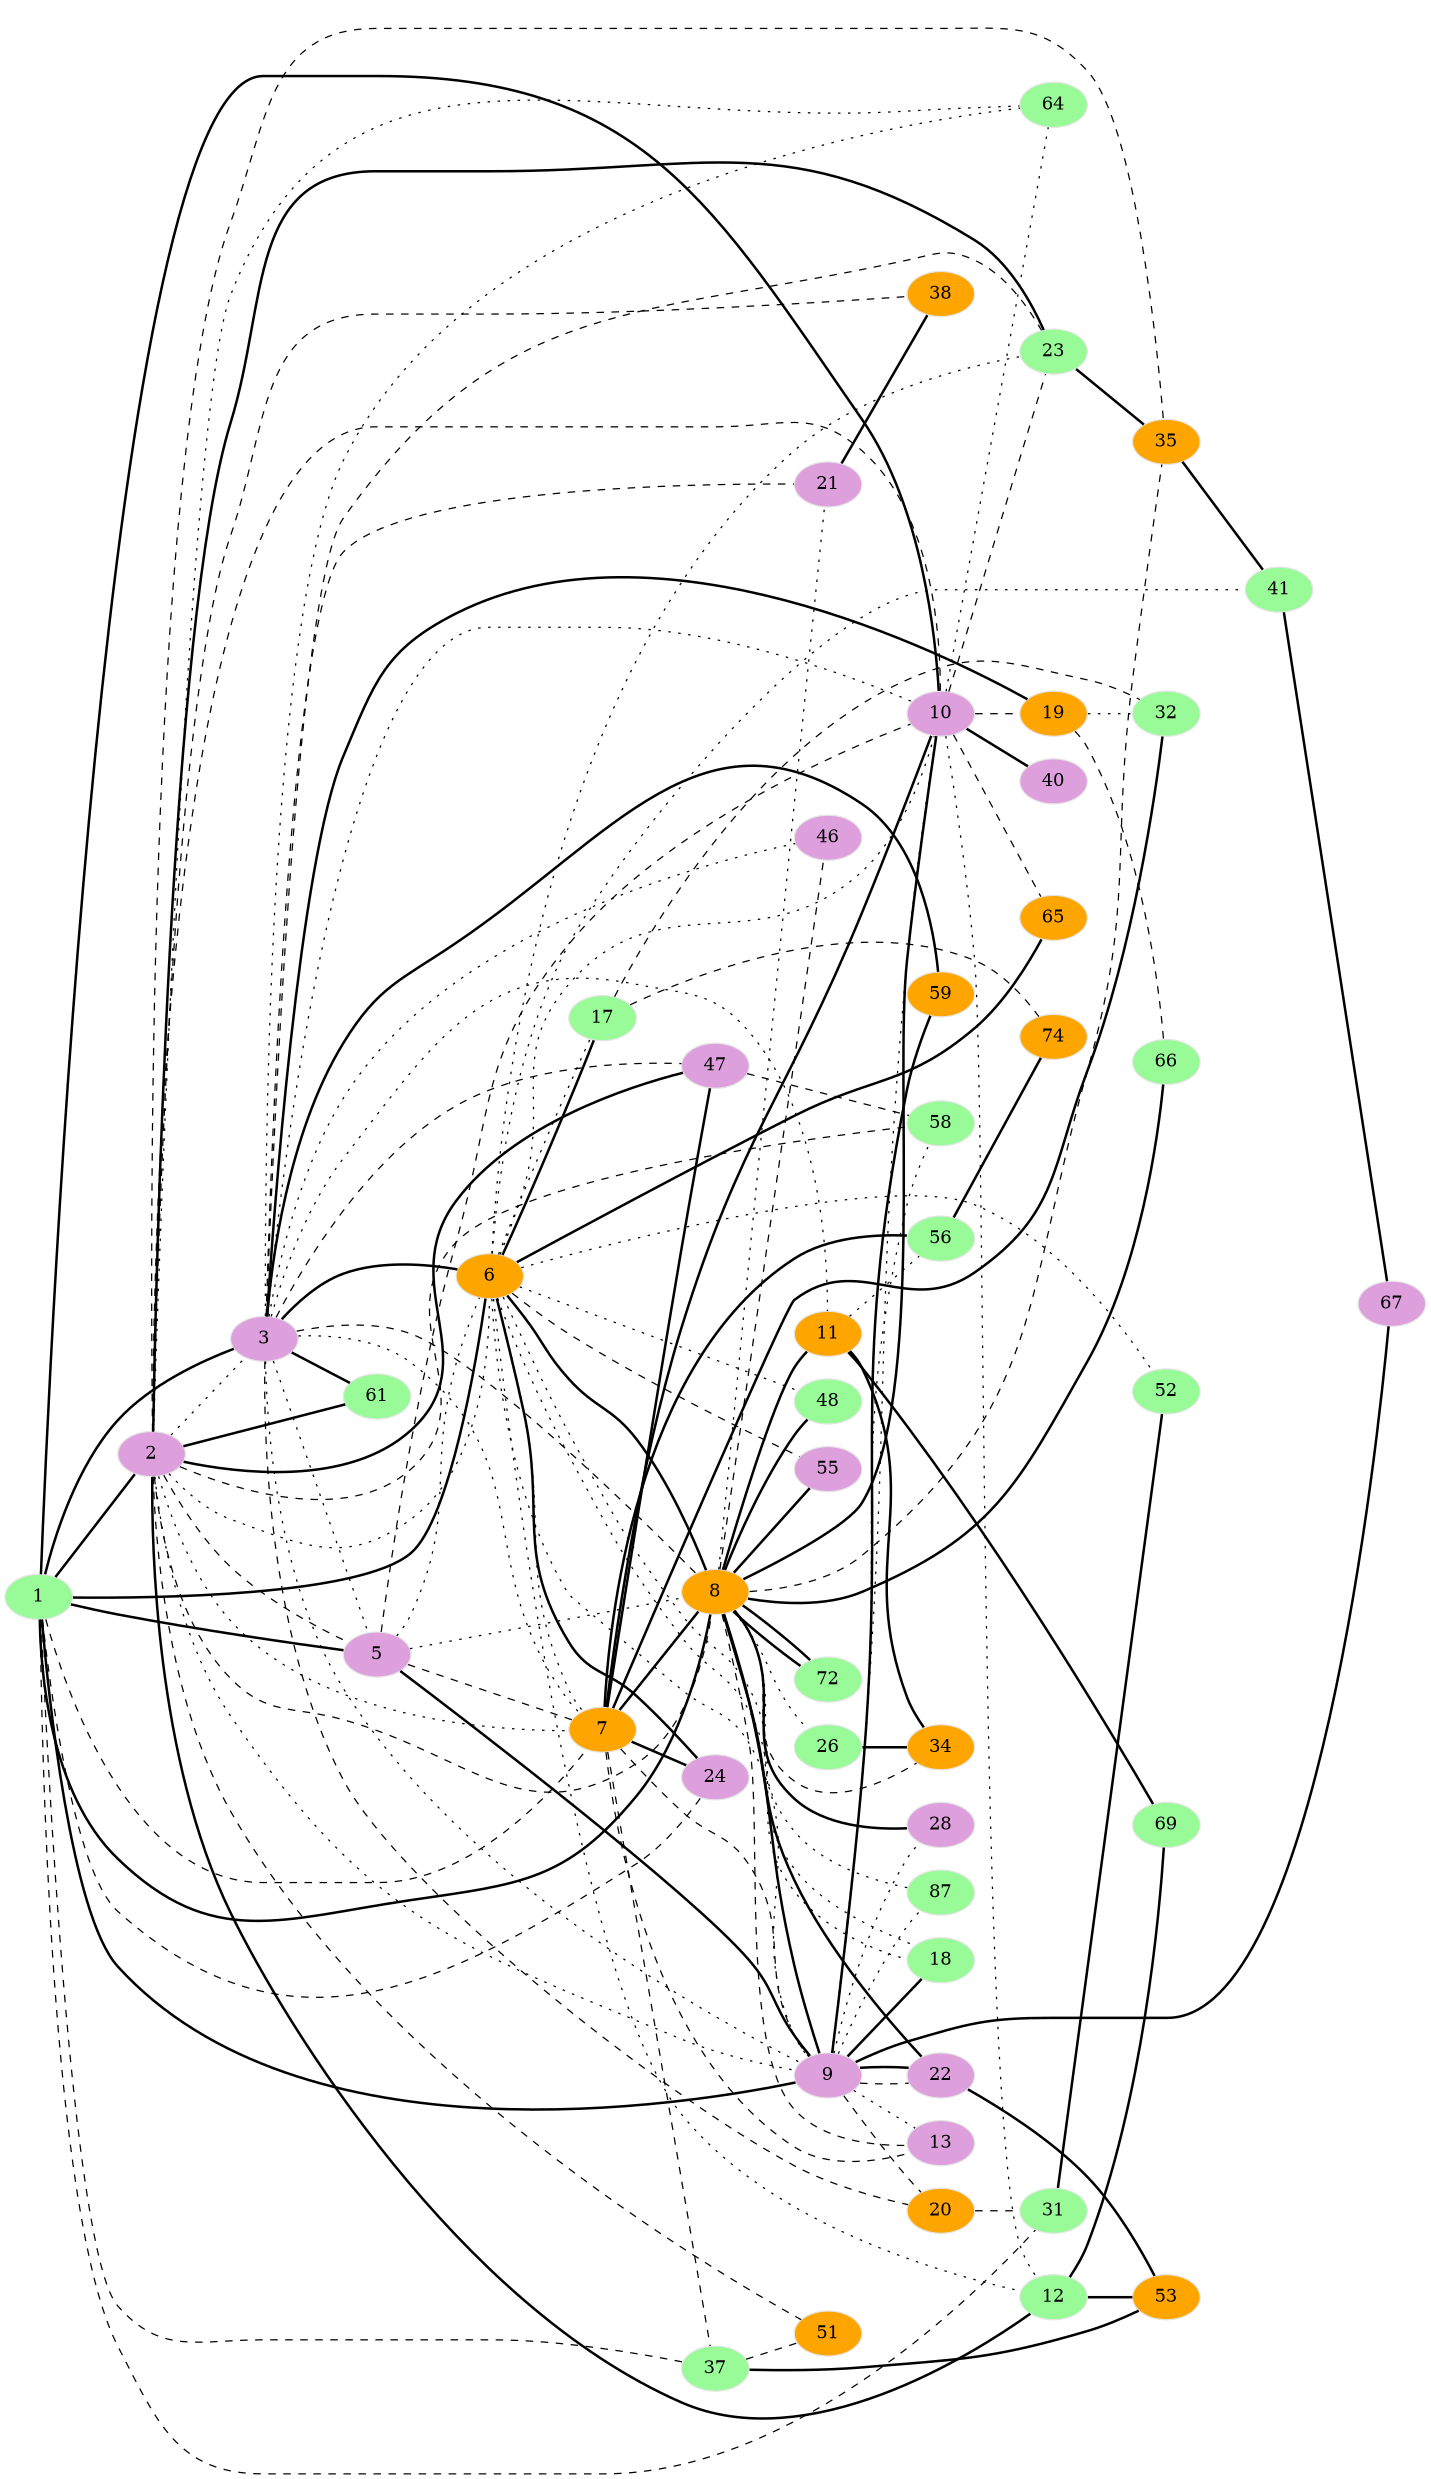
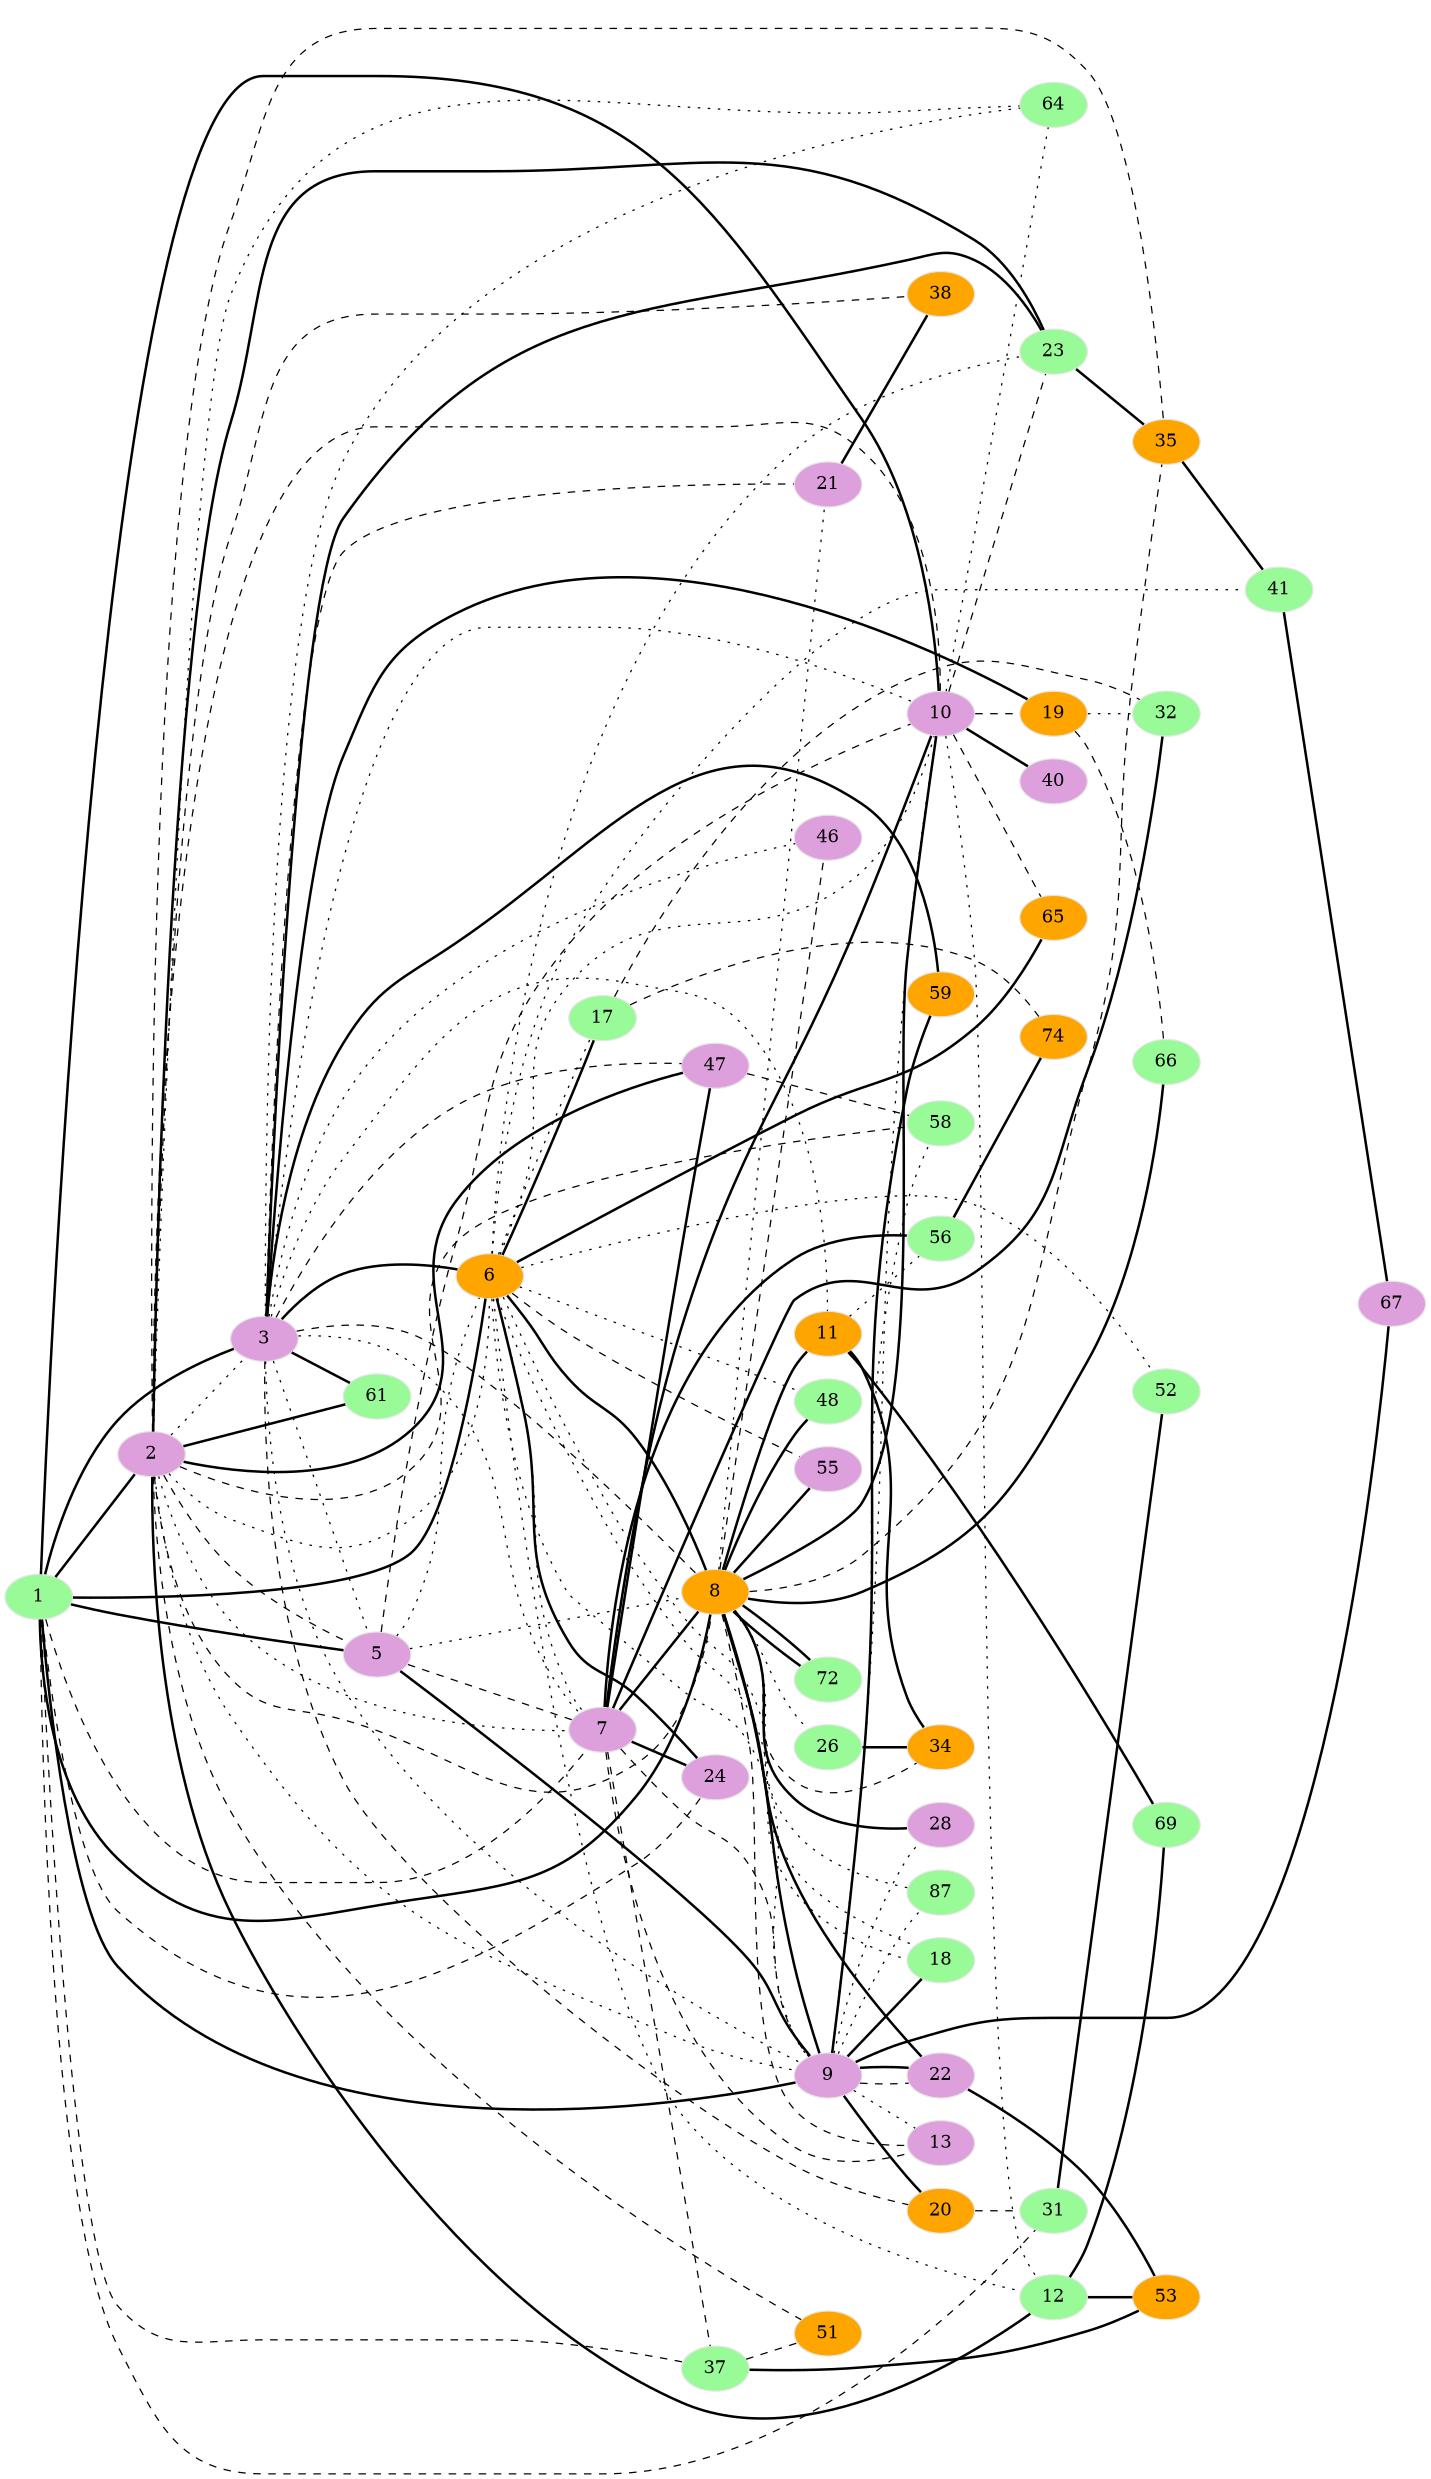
edge "23" -- "3": style dashed -> bold
node "7": fillcolor orange -> plum
edge "9" -- "20": style dashed -> bold
